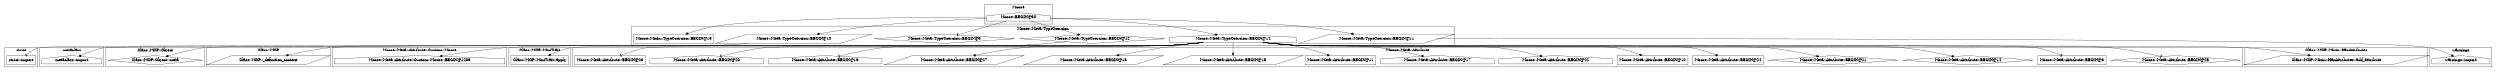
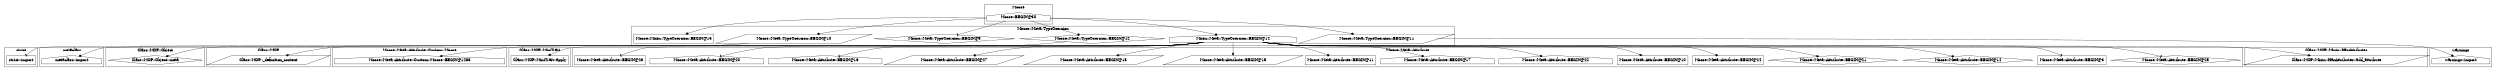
node "Moose::Meta::TypeCoercion::BEGIN@14": label "Moose::Meta::TypeCoercion::BEGIN@14" -> "Mixin::Meta::TypeCoercion::BEGIN@14"
